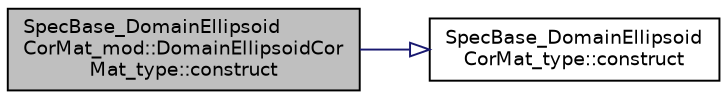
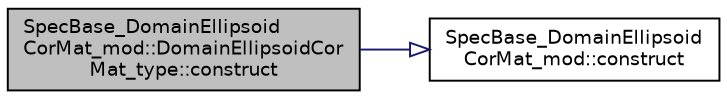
node "SpecBase_DomainEllipsoid CorMat_type::construct": label "SpecBase_DomainEllipsoid CorMat_type::construct" -> "SpecBase_DomainEllipsoid CorMat_mod::construct"
